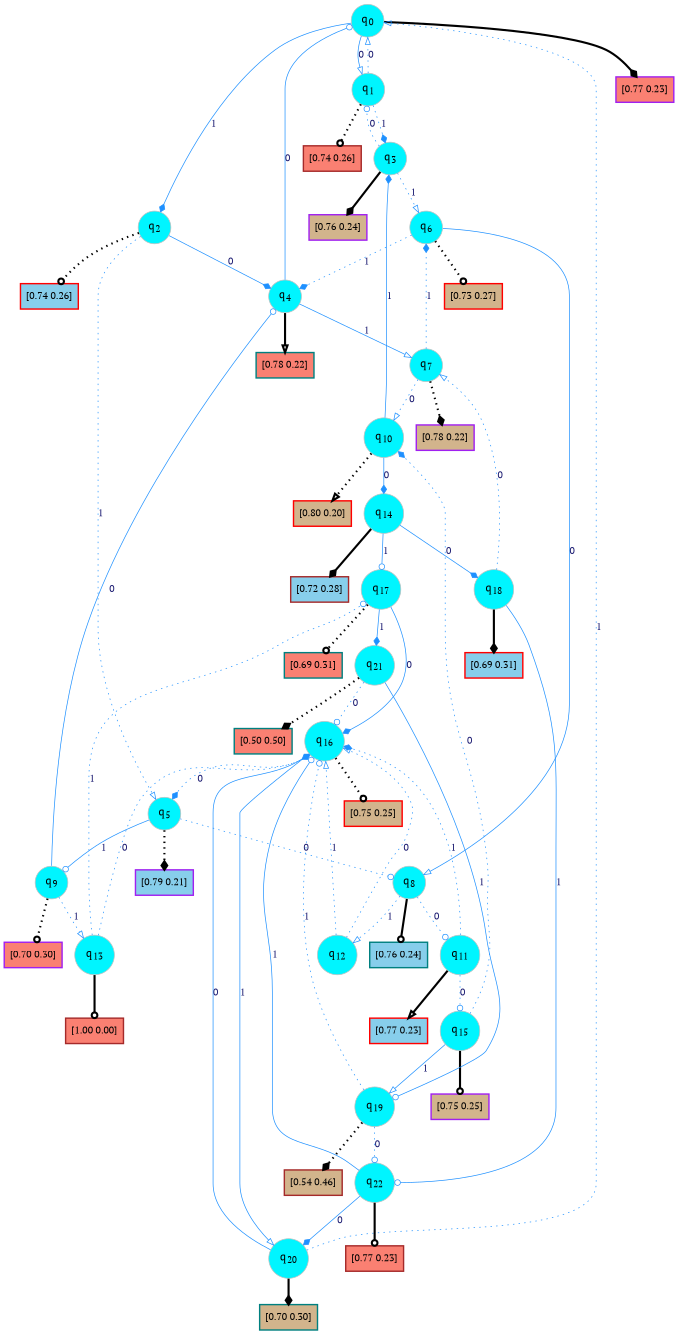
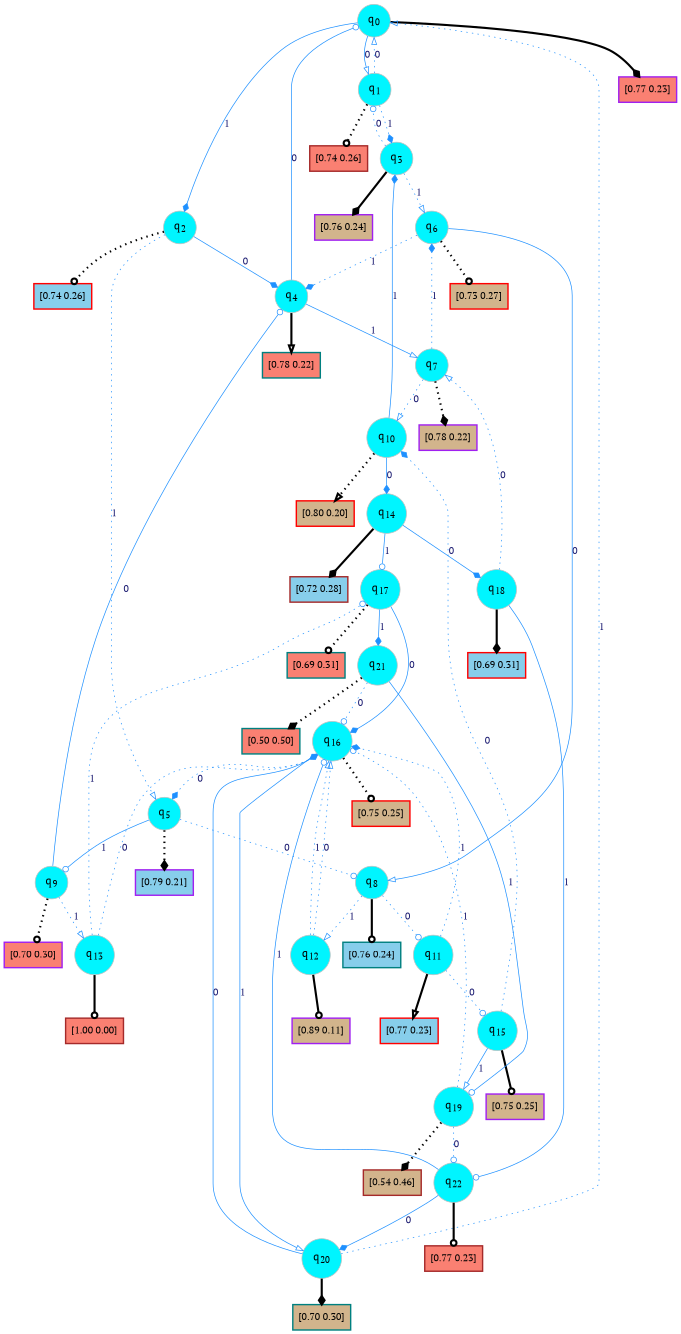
node "[0.89 0.11]": added
